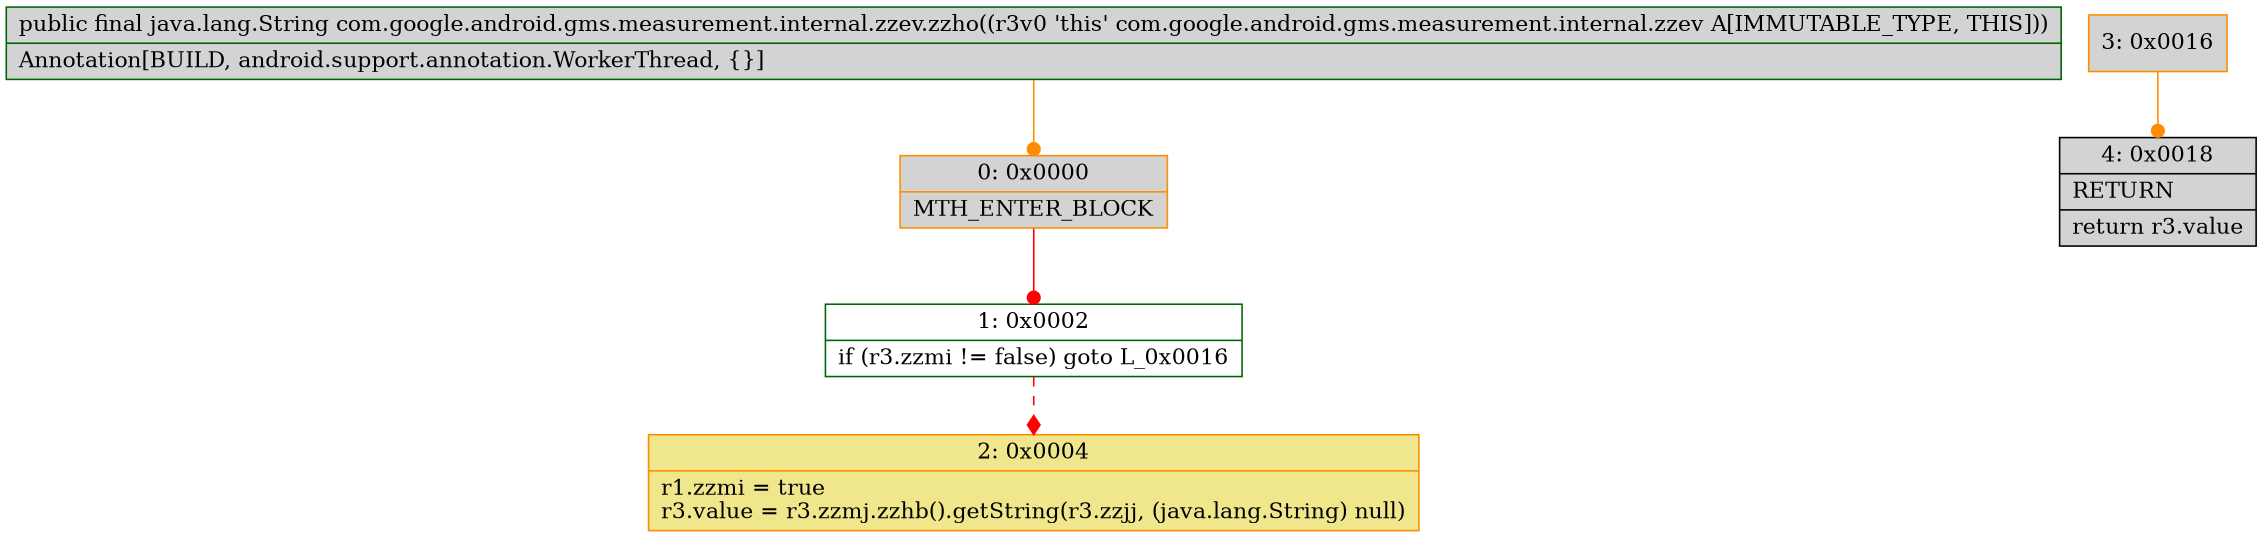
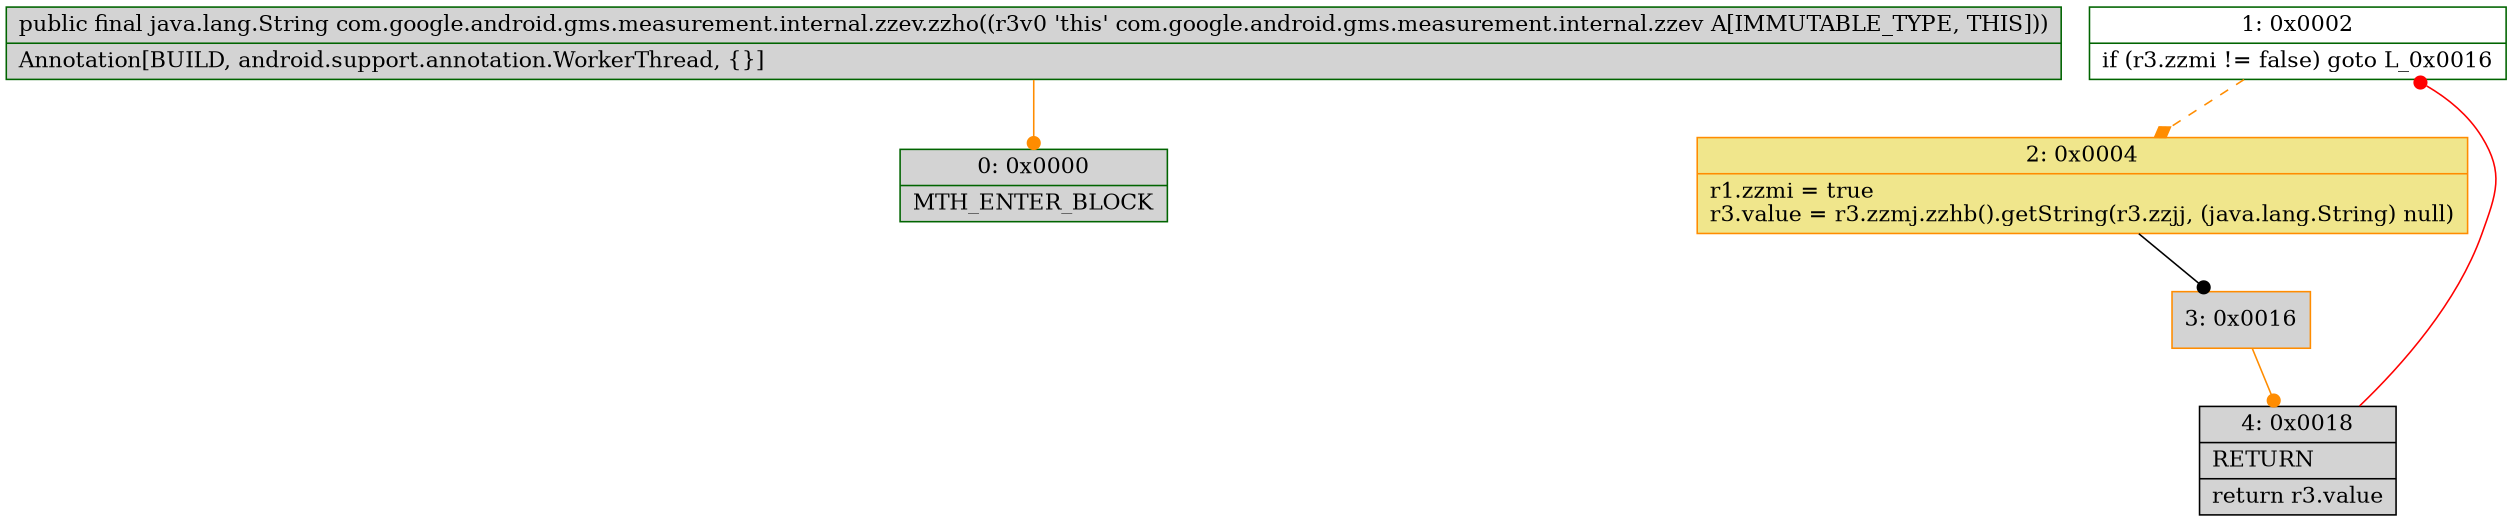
node "0: 0x0000": color darkorange -> darkgreen
edge "2: 0x0004" -> "3: 0x0016": added
edge "0: 0x0000" -> "1: 0x0002": now "4: 0x0018" -> "1: 0x0002"
edge "1: 0x0002" -> "2: 0x0004": color red -> darkorange
